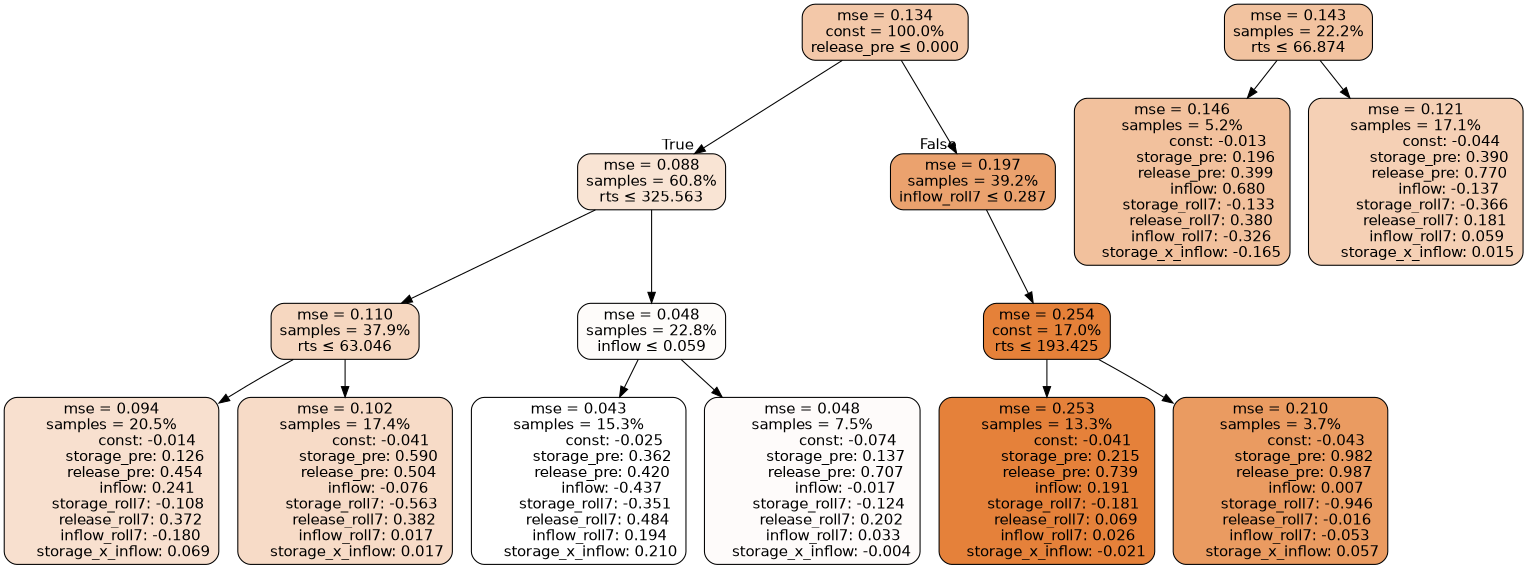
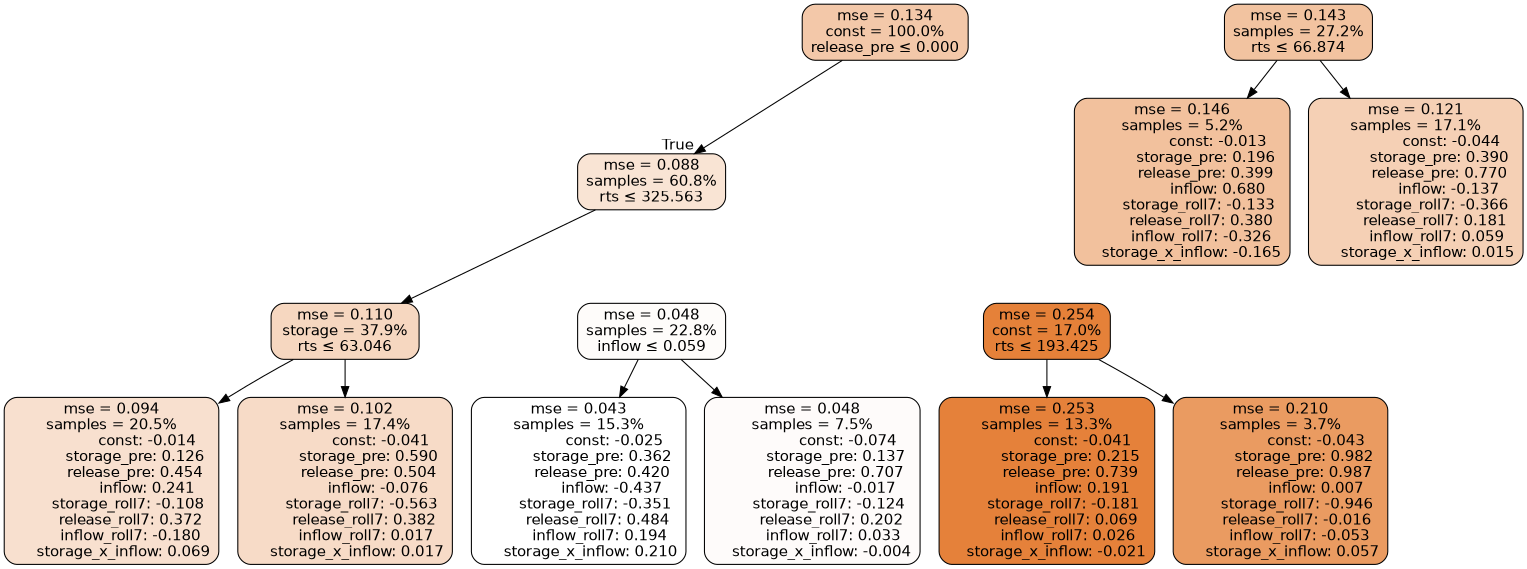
node "mse = 0.143 samples = 22.2% rts ≤ 66.874": label "mse = 0.143 samples = 22.2% rts ≤ 66.874" -> "mse = 0.143 samples = 27.2% rts ≤ 66.874"
node "mse = 0.197 samples = 39.2% inflow_roll7 ≤ 0.287": removed
edge "mse = 0.088 samples = 60.8% rts ≤ 325.563" -> "mse = 0.048 samples = 22.8% inflow ≤ 0.059": removed
node "mse = 0.110 samples = 37.9% rts ≤ 63.046": label "mse = 0.110 samples = 37.9% rts ≤ 63.046" -> "mse = 0.110 storage = 37.9% rts ≤ 63.046"
